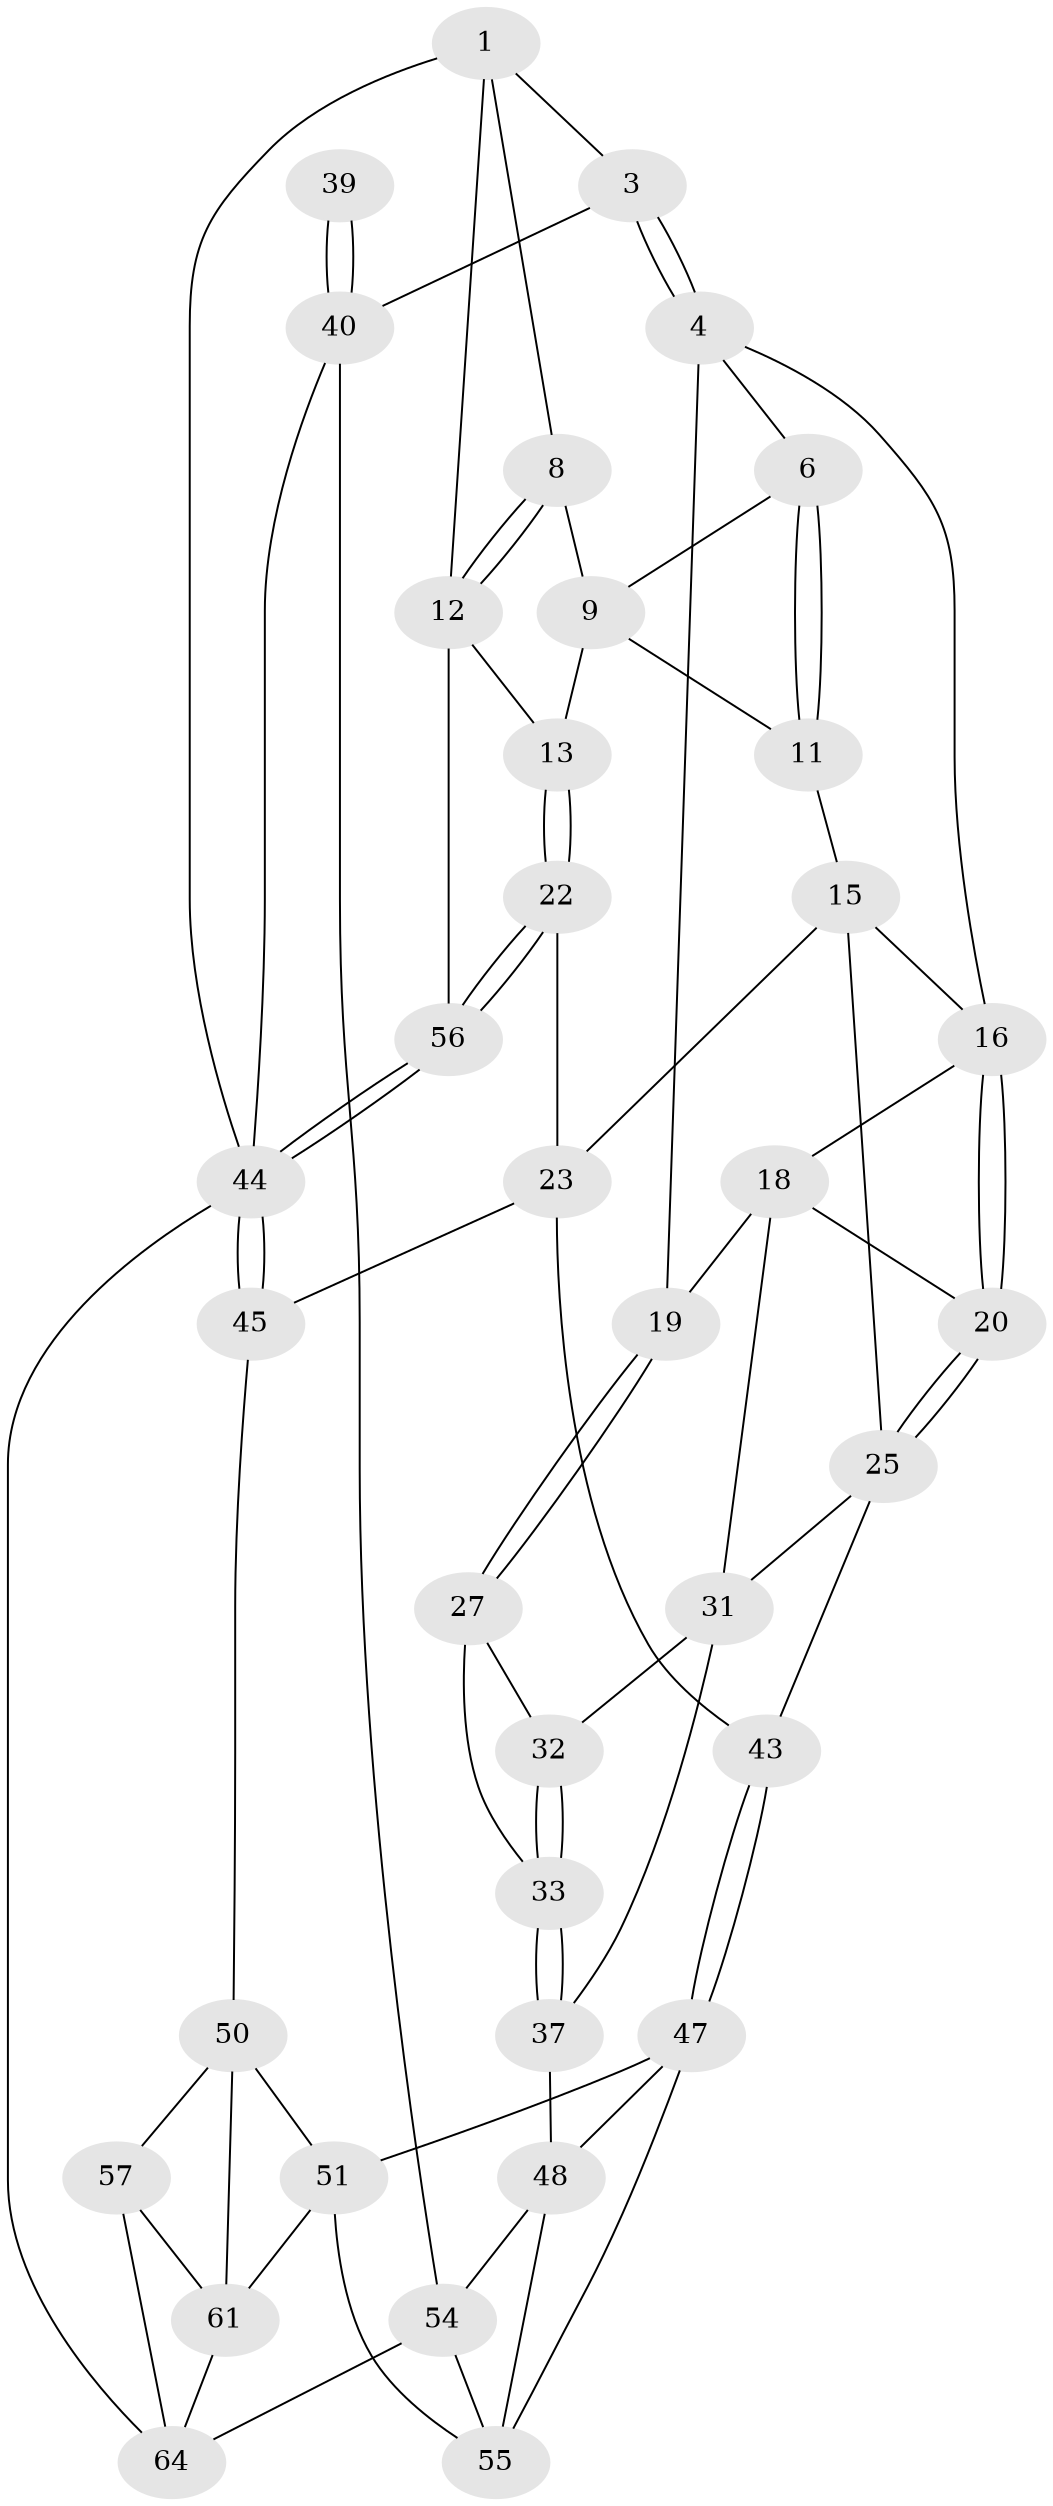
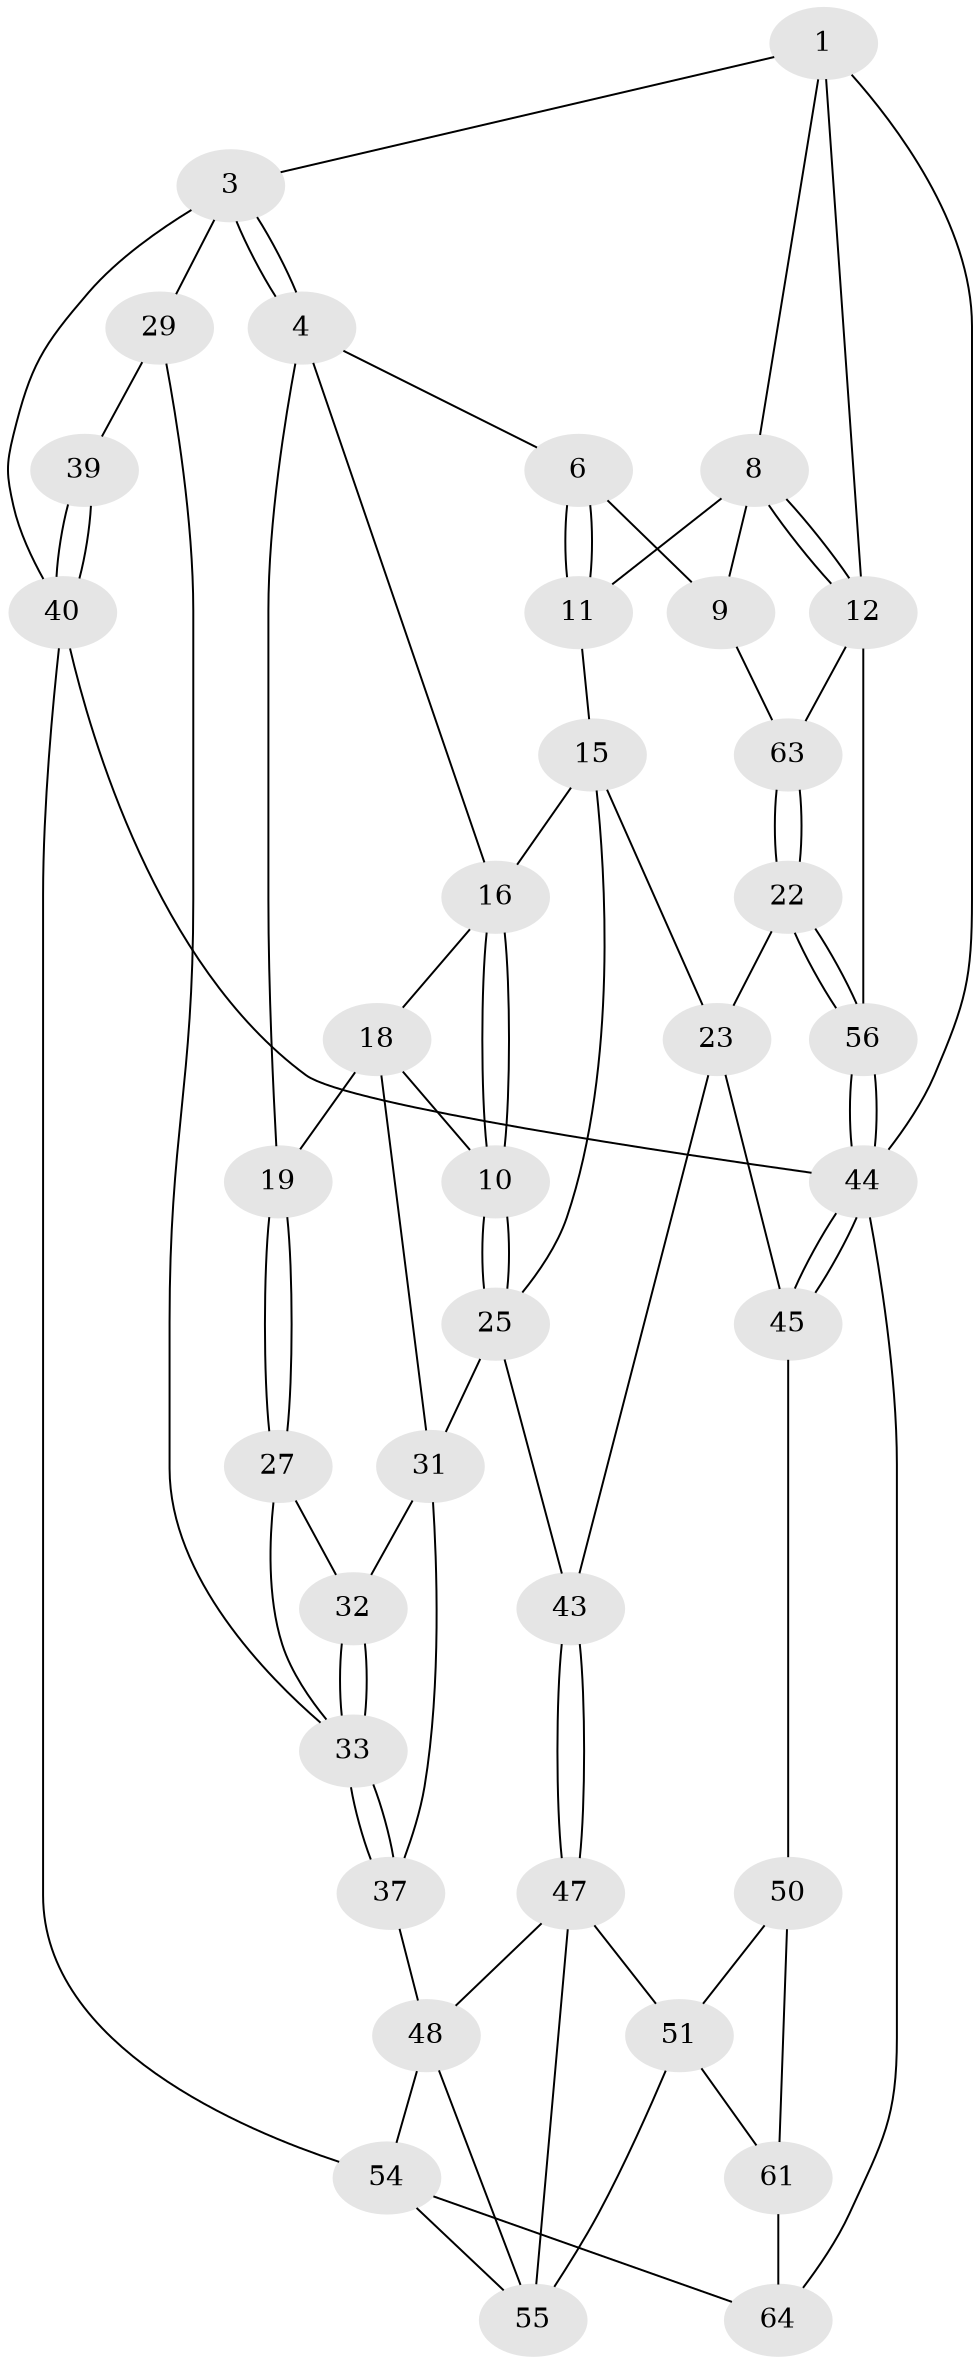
node "29": added
edge "9" -- "11": now "8" -- "11"
node "13": label "13" -> "63"
node "20": label "20" -> "10"
node "57": removed
